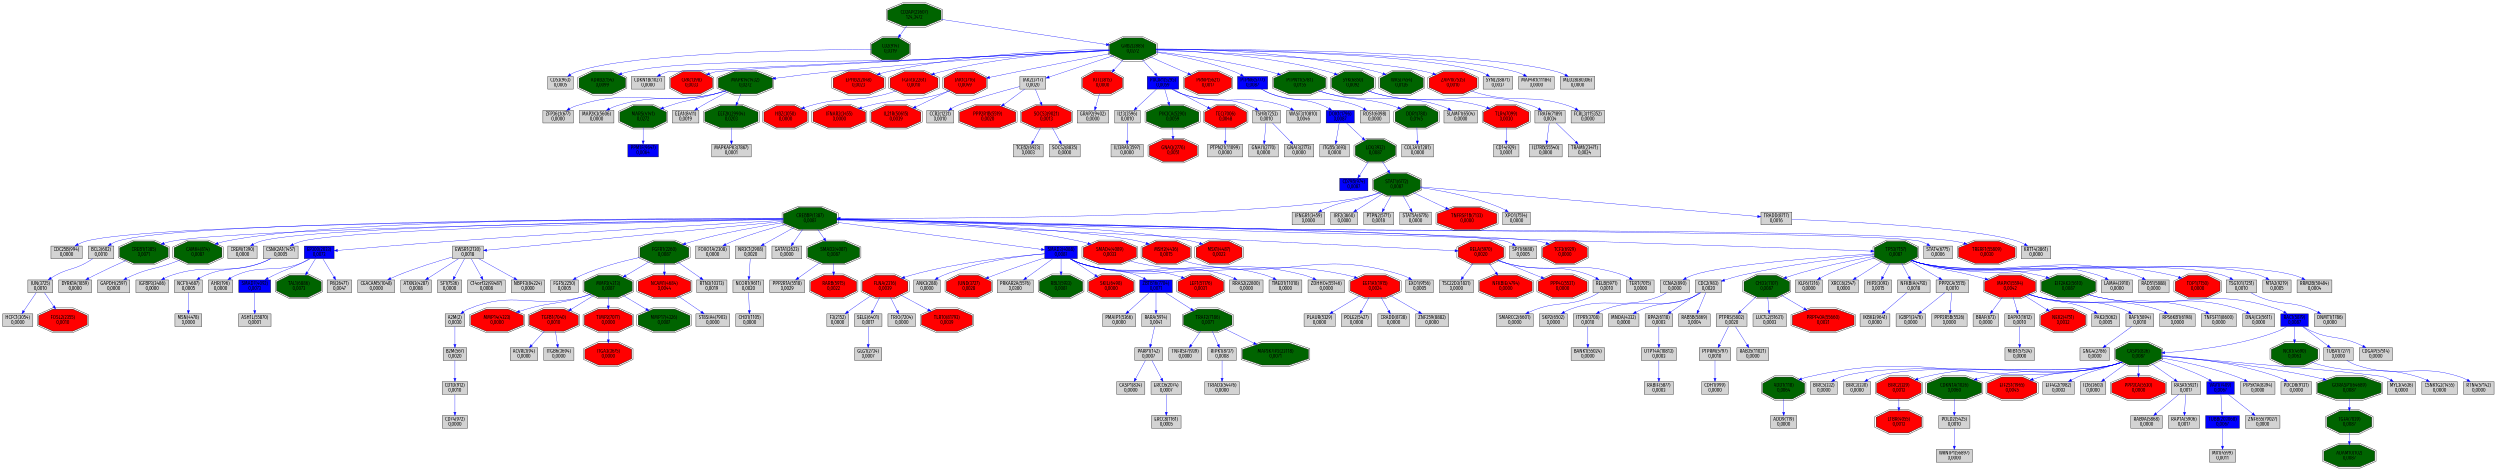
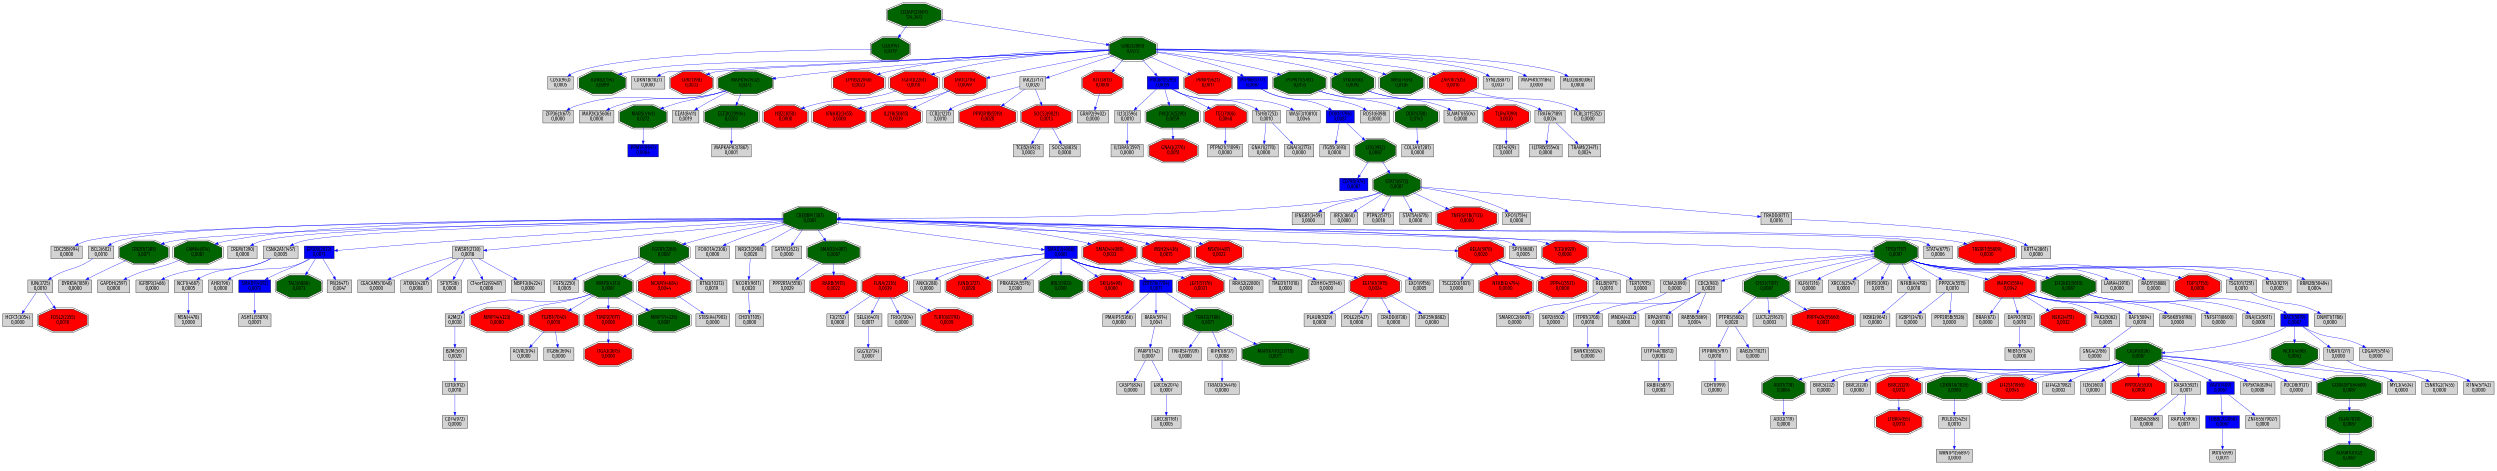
node "MYL3(4636) 0,0000": label "MYL3(4636) 0,0000" -> "MYL3(4634) 0,0000"
node "ADD9(119) 0,0000": label "ADD9(119) 0,0000" -> "ADD2(119) 0,0000"
node "RAB9A(5868) 0,0000": label "RAB9A(5868) 0,0000" -> "RAB5A(5868) 0,0000"
